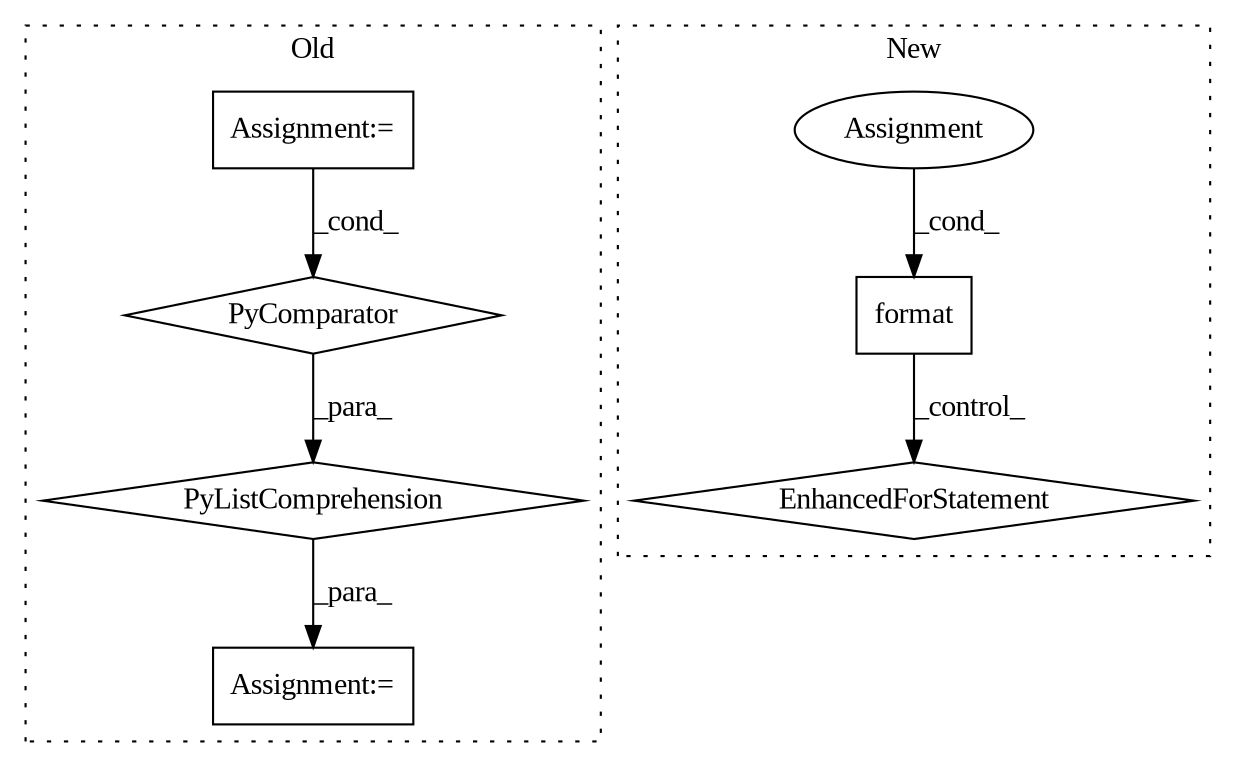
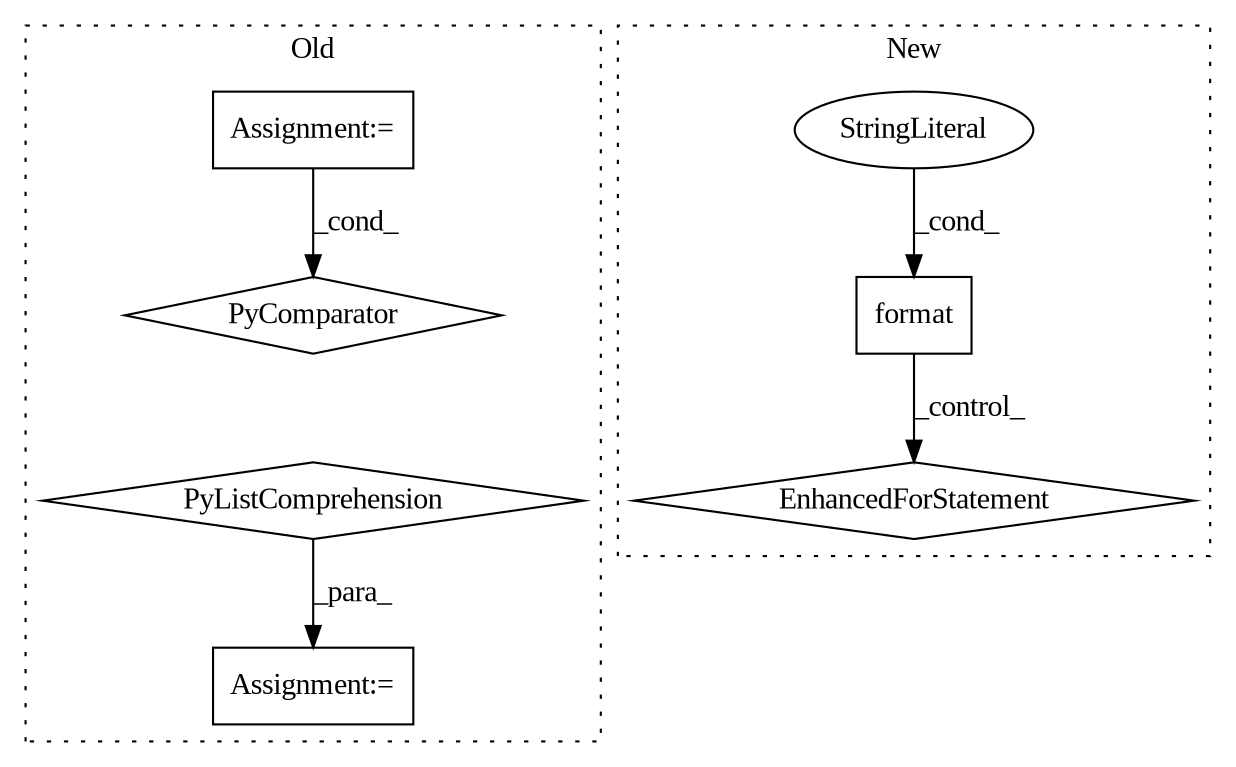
node "Assignment": label "Assignment" -> "StringLiteral"
edge "PyComparator" -> "PyListComprehension": removed, label "_para_"
